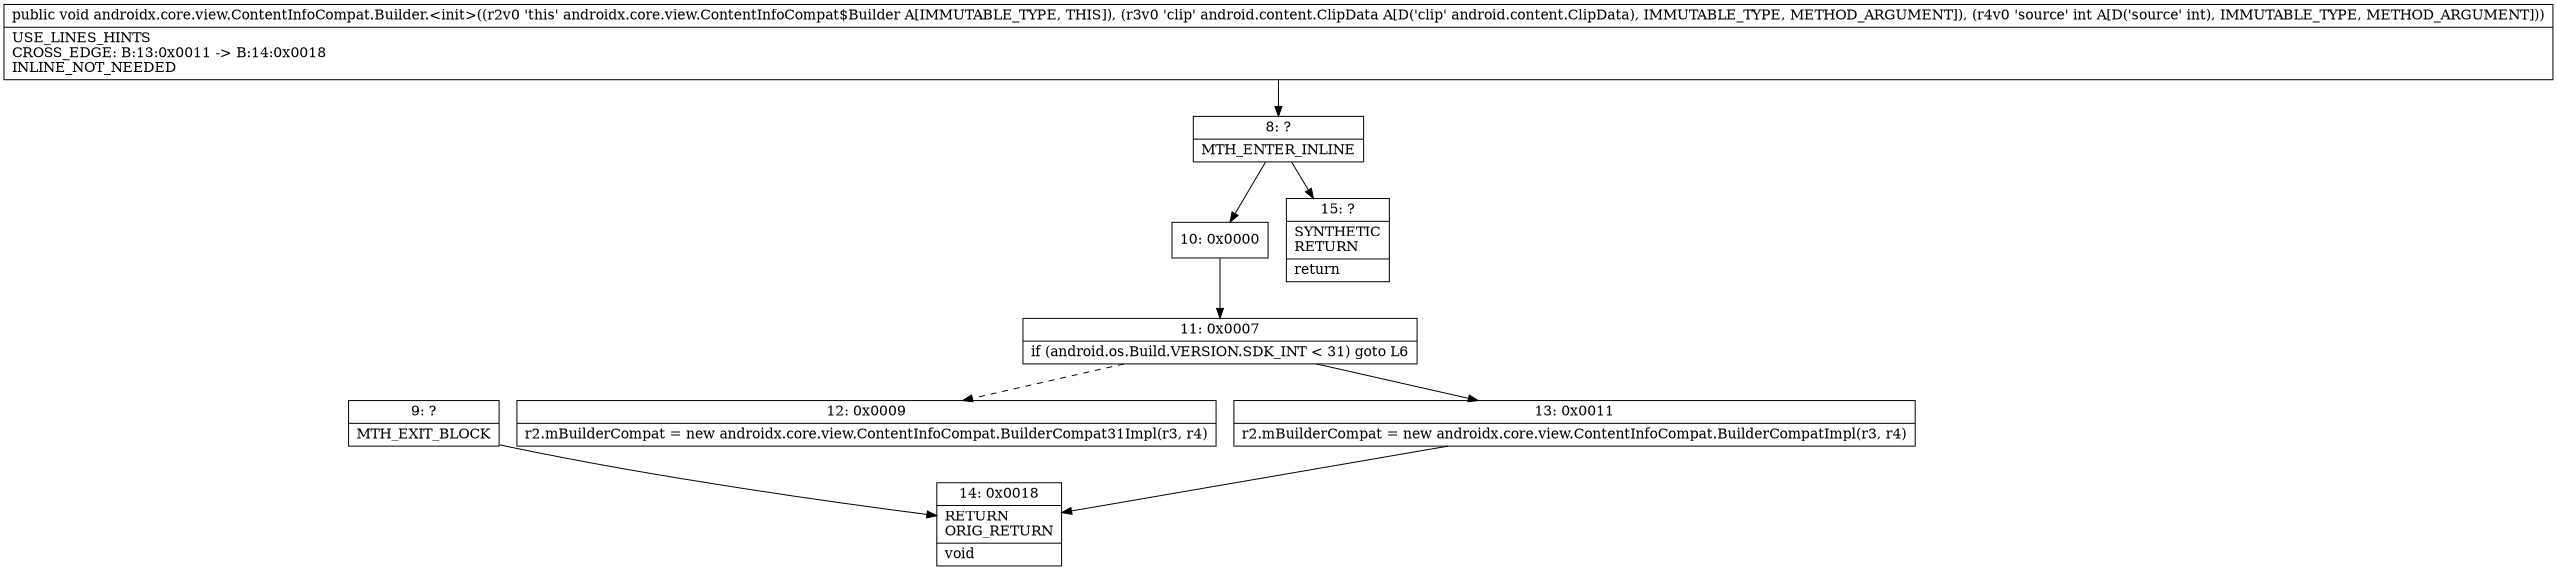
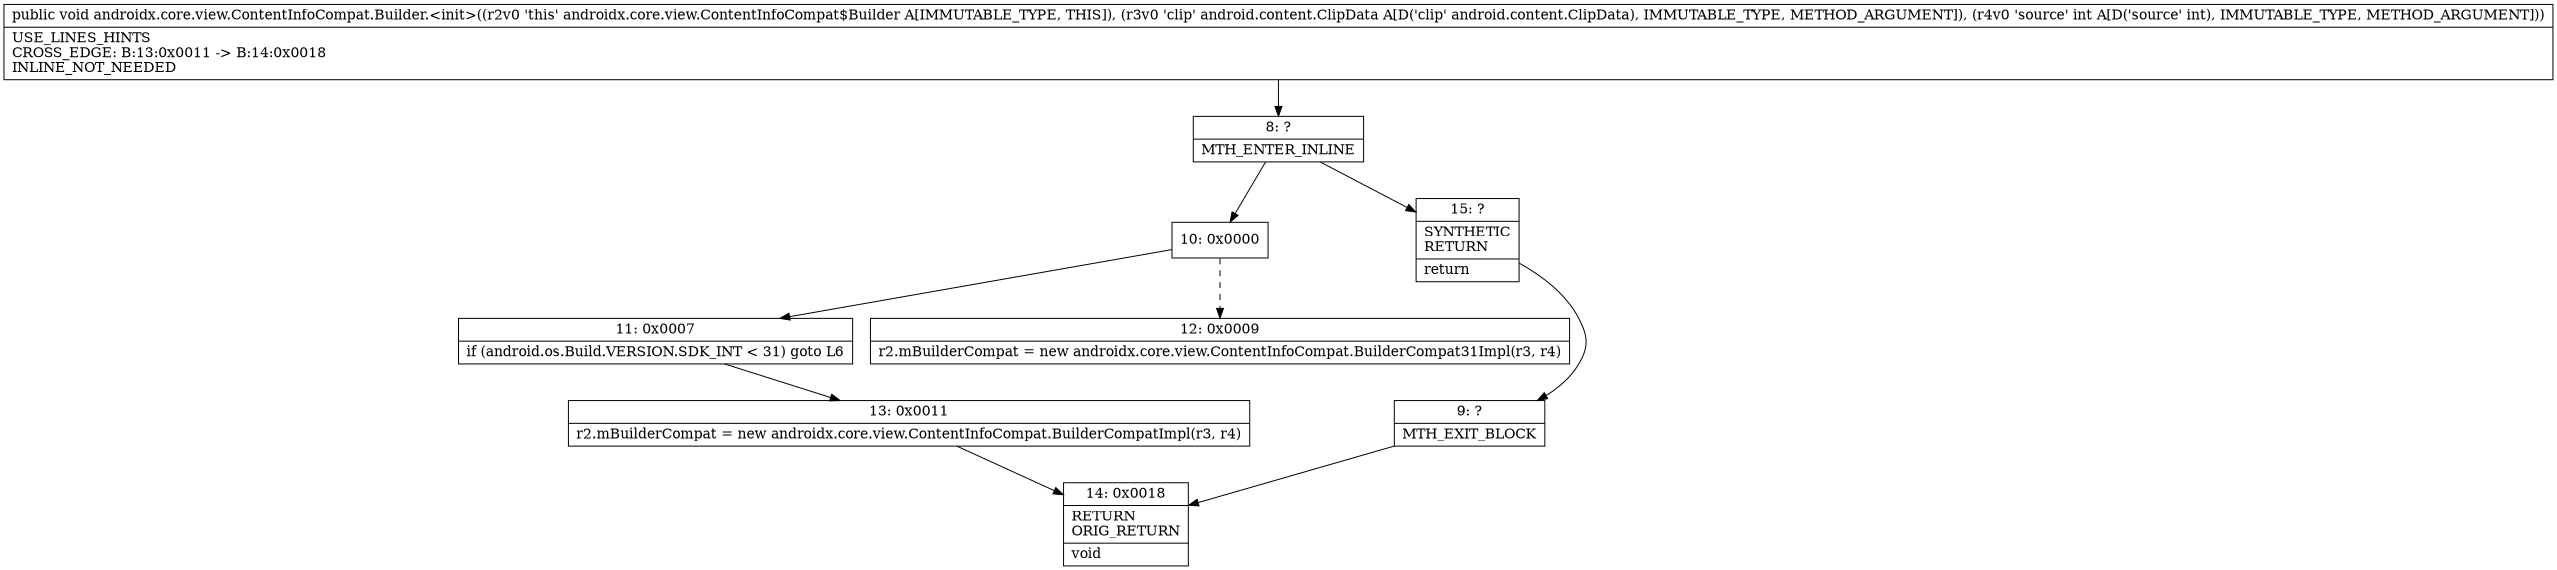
edge "15: ?" -> "9: ?": added
edge "11: 0x0007" -> "12: 0x0009": now "10: 0x0000" -> "12: 0x0009"
